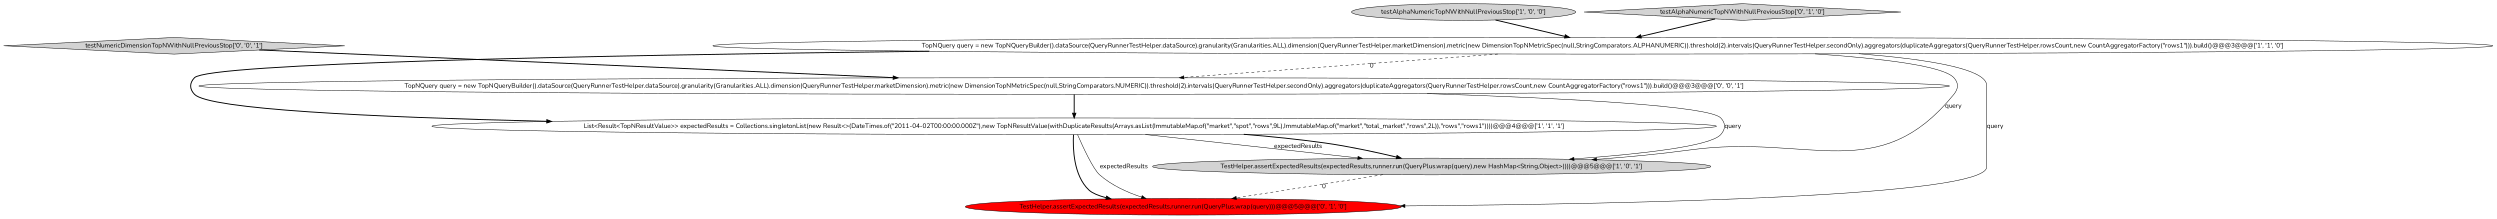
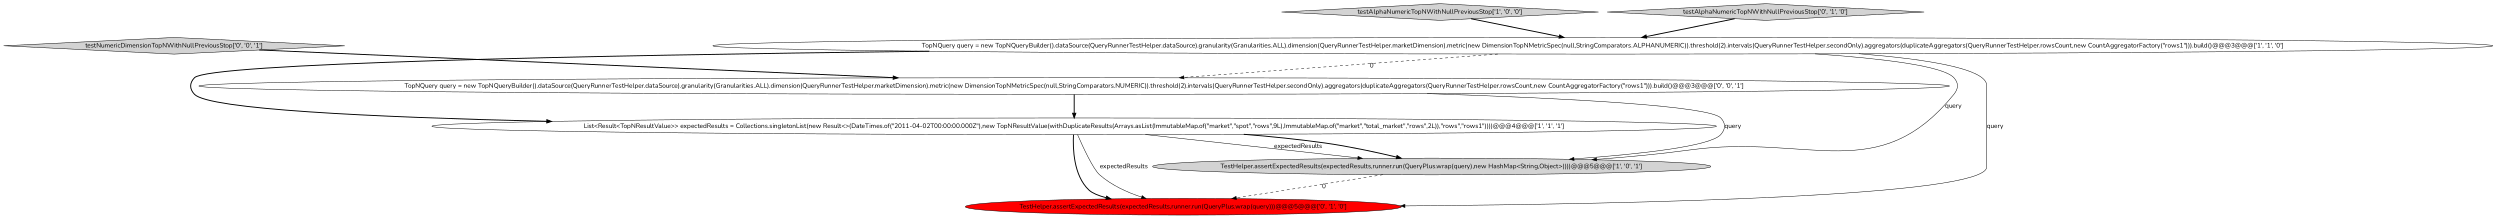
node "testAlphaNumericTopNWithNullPreviousStop['1', '0', '0']": shape ellipse -> diamond
